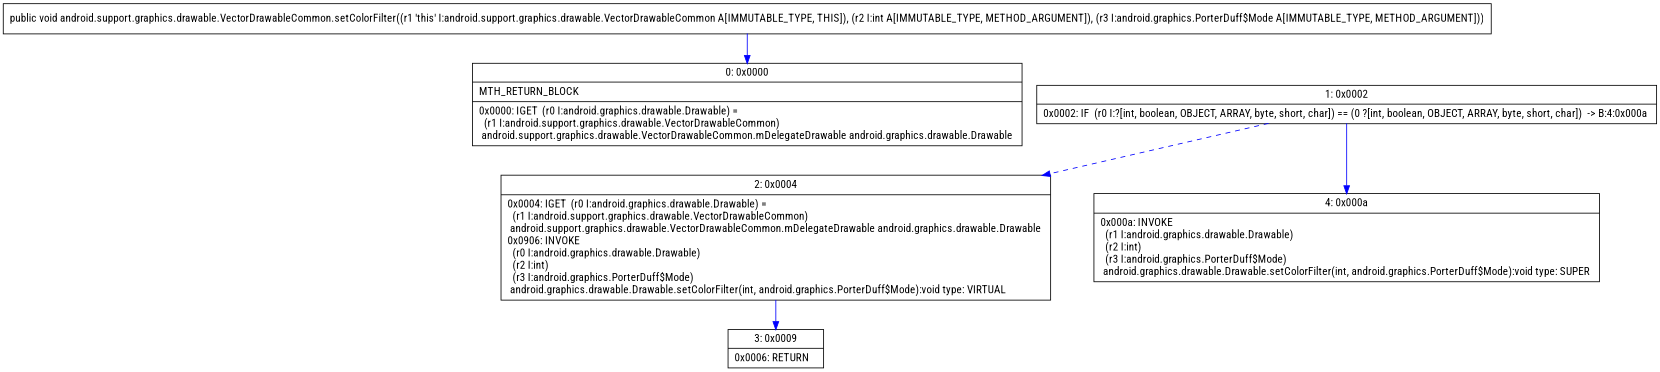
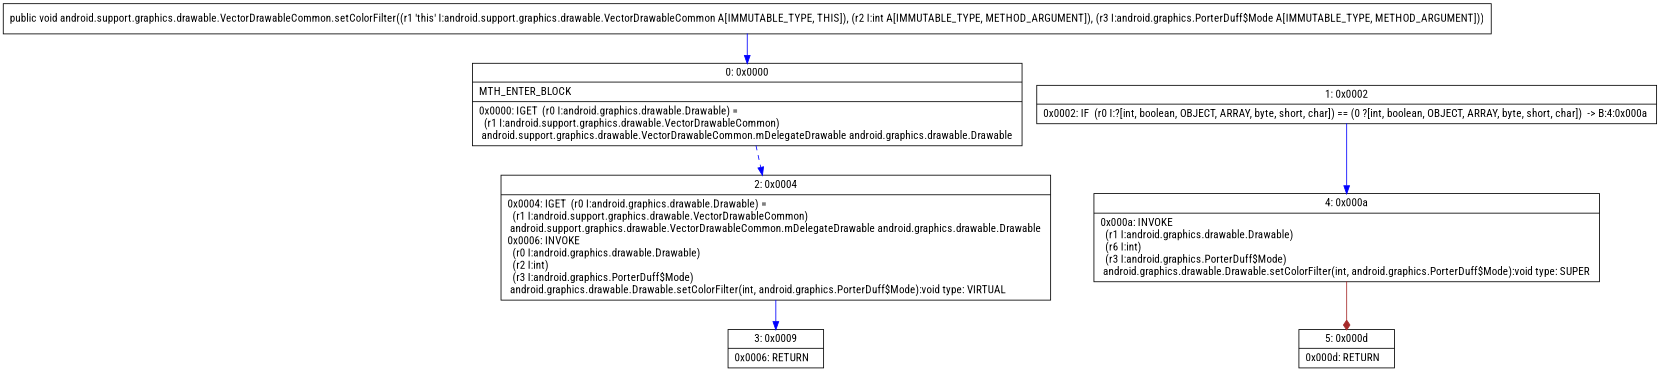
node "0: 0x0000": text "MTH_RETURN_BLOCK" -> "MTH_ENTER_BLOCK"
edge "1: 0x0002" -> "2: 0x0004": now "0: 0x0000" -> "2: 0x0004"
node "2: 0x0004": text "0x0906: INVOKE" -> "0x0006: INVOKE"
node "4: 0x000a": text "(r2 I:int)" -> "(r6 I:int)"
node "5: 0x000d": added
